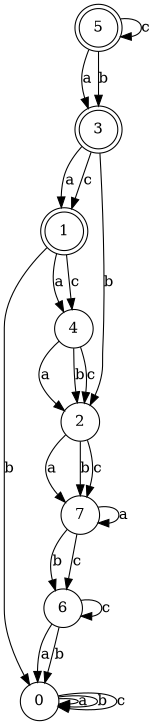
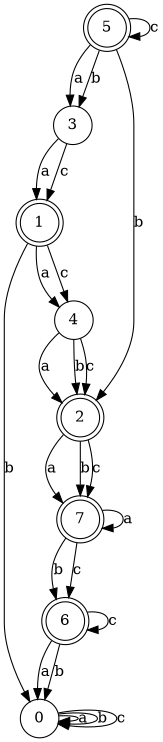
node "3": shape doublecircle -> circle
edge "3" -> "2": now "5" -> "2"
node "2": shape circle -> doublecircle
node "7": shape circle -> doublecircle
node "6": shape circle -> doublecircle
